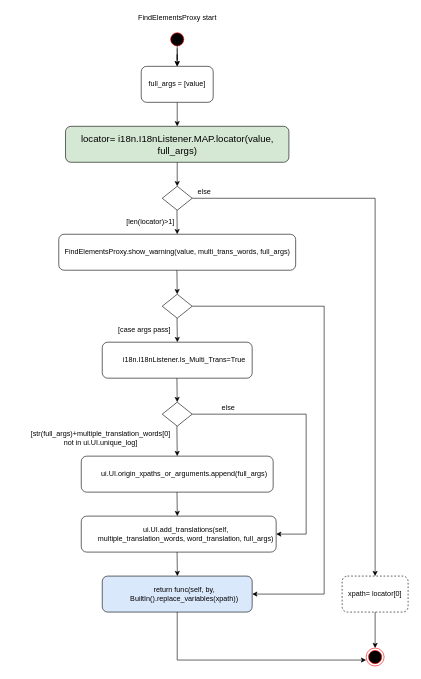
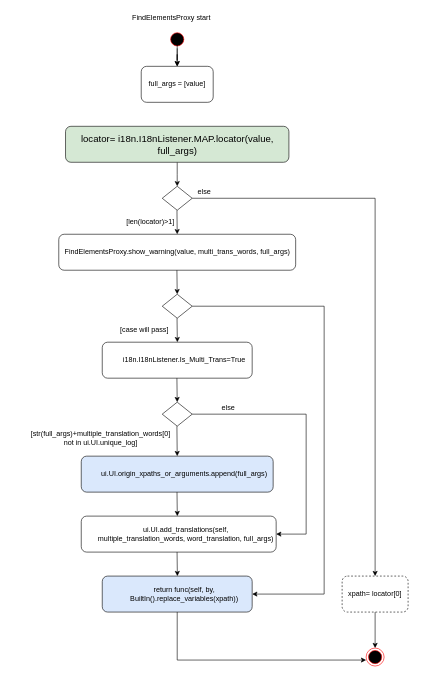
node "FindElementsProxy start": moved (177, 18) -> (171, 18)
edge "full_args = [value]" -> "locator= i18n.I18nListener.MAP.locator(value, full_args)": removed
node "[case args pass]": label "[case args pass]" -> "[case will pass]"
node "ui.UI.origin_xpaths_or_arguments.append(full_args)": fillcolor #ffffff -> #dae8fc
